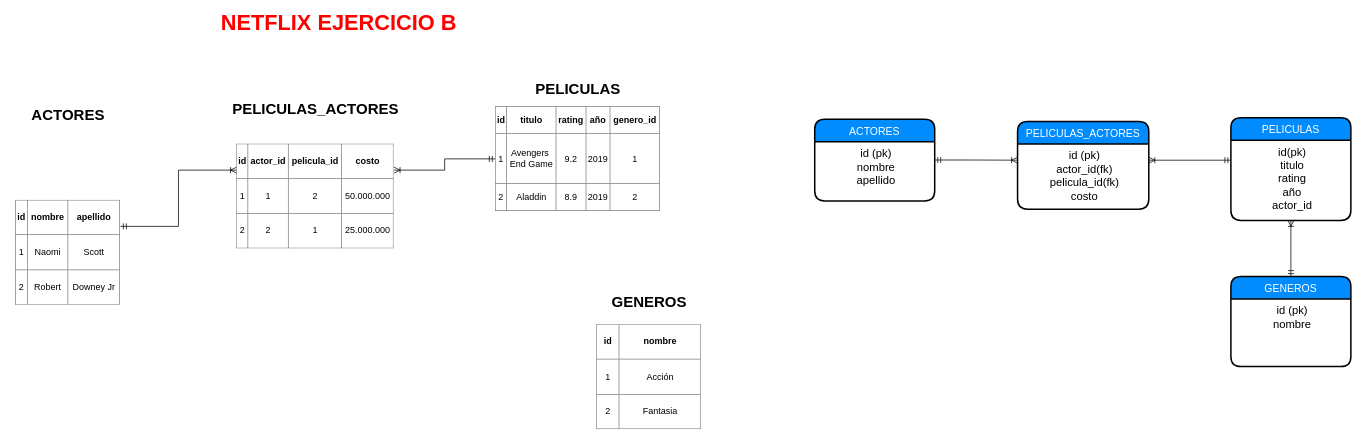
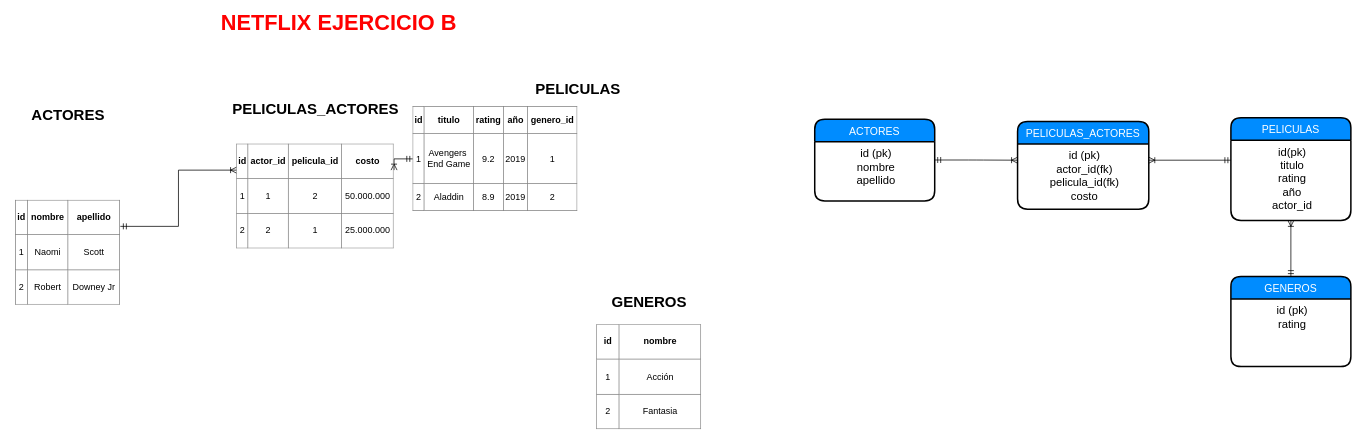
node "id titulo rating año genero_id 1 Avengers End Game 9.2 2019 1 2 Aladdin 8.9 2019 2": moved (578, 159) -> (495, 159)
node "id (pk) nombre": label "id (pk) nombre" -> "id (pk) rating"
